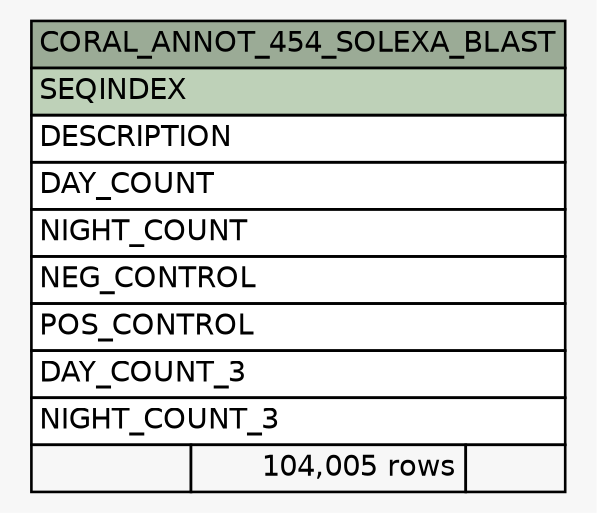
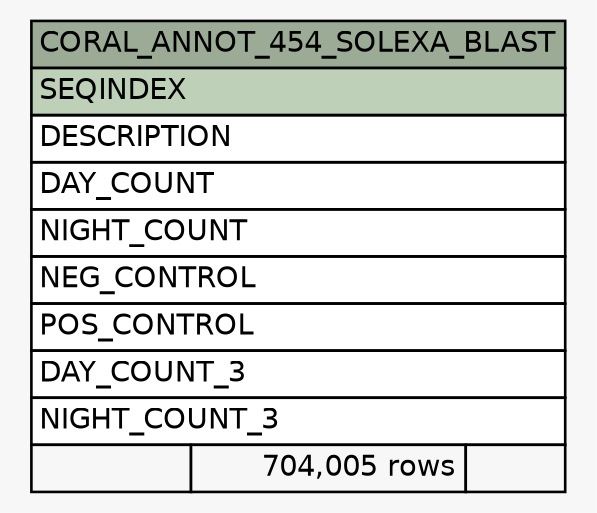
node "CORAL_ANNOT_454_SOLEXA_BLAST": text "104,005 rows" -> "704,005 rows"
